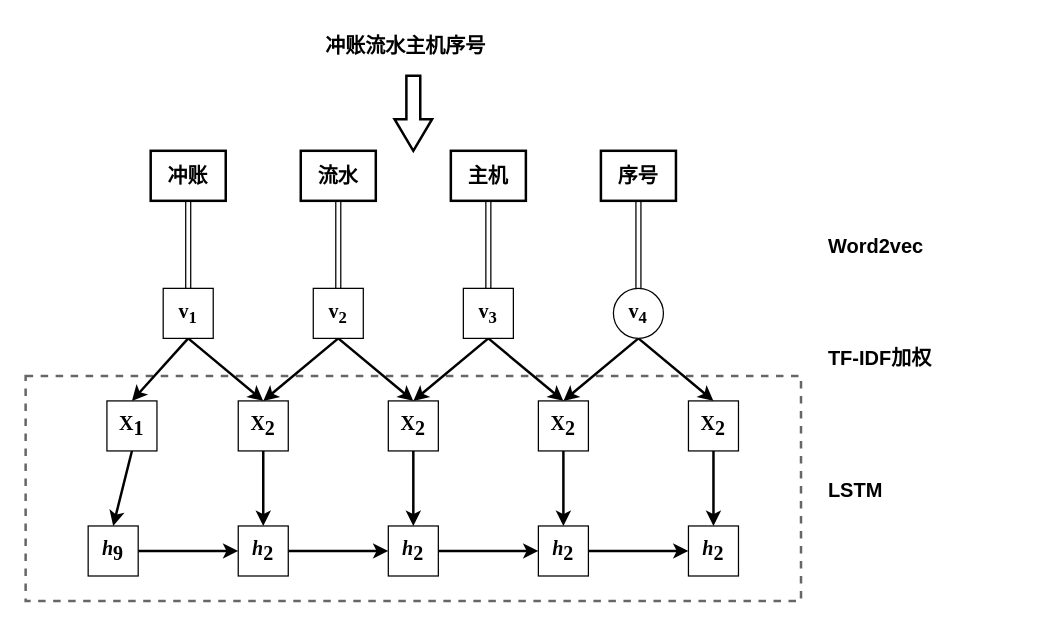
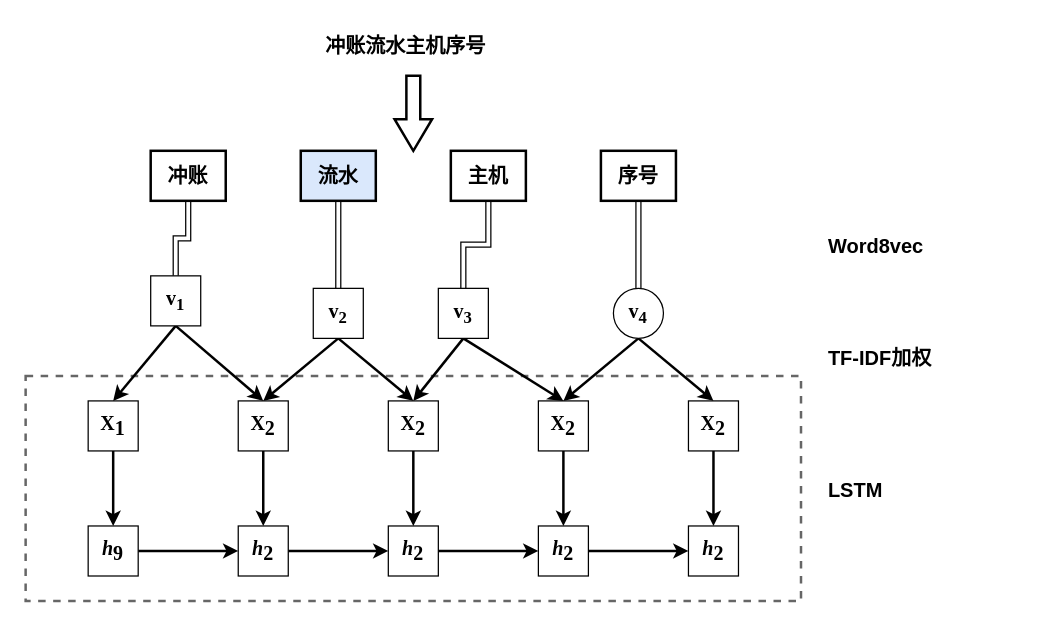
node "流水": fillcolor #ffffff -> #dae8fc
node "Word2vec": label "Word2vec" -> "Word8vec"
node "v1": moved (188, 313) -> (176, 301)
node "v3": moved (488, 313) -> (463, 313)
node "X1": moved (132, 426) -> (113, 426)
